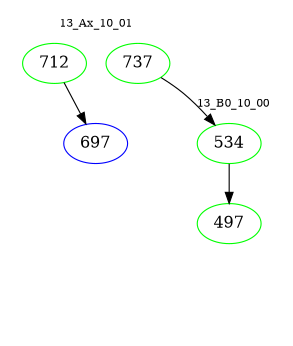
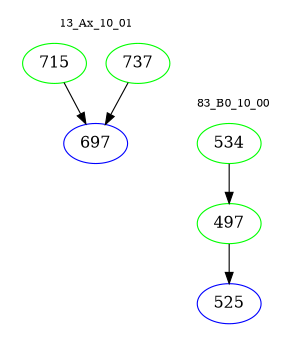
node "712": label "712" -> "715"
edge "737" -> "534": now "737" -> "697"
cluster "13_B0_10_00": label "13_B0_10_00" -> "83_B0_10_00"
node "525": added
